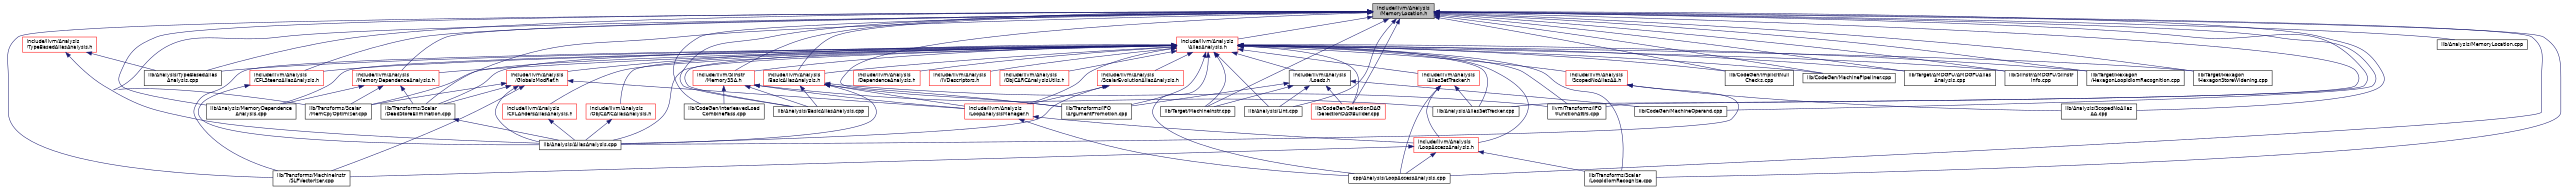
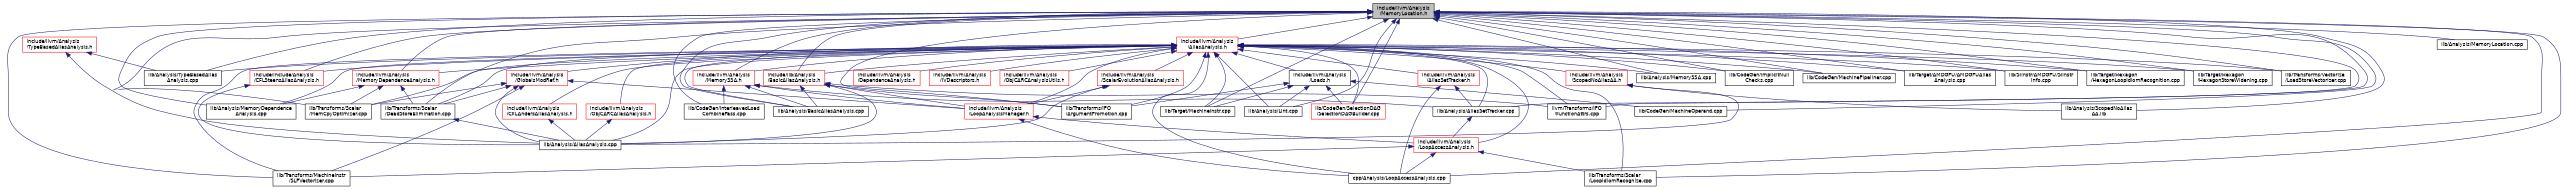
node "include/llvm/Analysis /CFLSteensAliasAnalysis.h": label "include/llvm/Analysis /CFLSteensAliasAnalysis.h" -> "include/include/Analysis /CFLSteensAliasAnalysis.h"
node "include/llvm/SIInstr /MemorySSA.h": label "include/llvm/SIInstr /MemorySSA.h" -> "include/llvm/Analysis /MemorySSA.h"
node "include/llvm/Analysis /BasicAliasAnalysis.h": label "include/llvm/Analysis /BasicAliasAnalysis.h" -> "include/lib/Analysis /BasicAliasAnalysis.h"
node "lib/Analysis/MemorySSA.cpp": added
node "lib/Transforms/Vectorize /LoadStoreVectorizer.cpp": added
node "lib/Analysis/ScopedNoAlias AA.cpp": label "lib/Analysis/ScopedNoAlias AA.cpp" -> "lib/Analysis/ScopedNoAlias AA.lib"
edge "include/llvm/Analysis /LoopAccessAnalysis.h" -> "include/llvm/Analysis /AliasSetTracker.h": now "include/llvm/Analysis /LoopAccessAnalysis.h" -> "lib/Analysis/AliasSetTracker.cpp"
